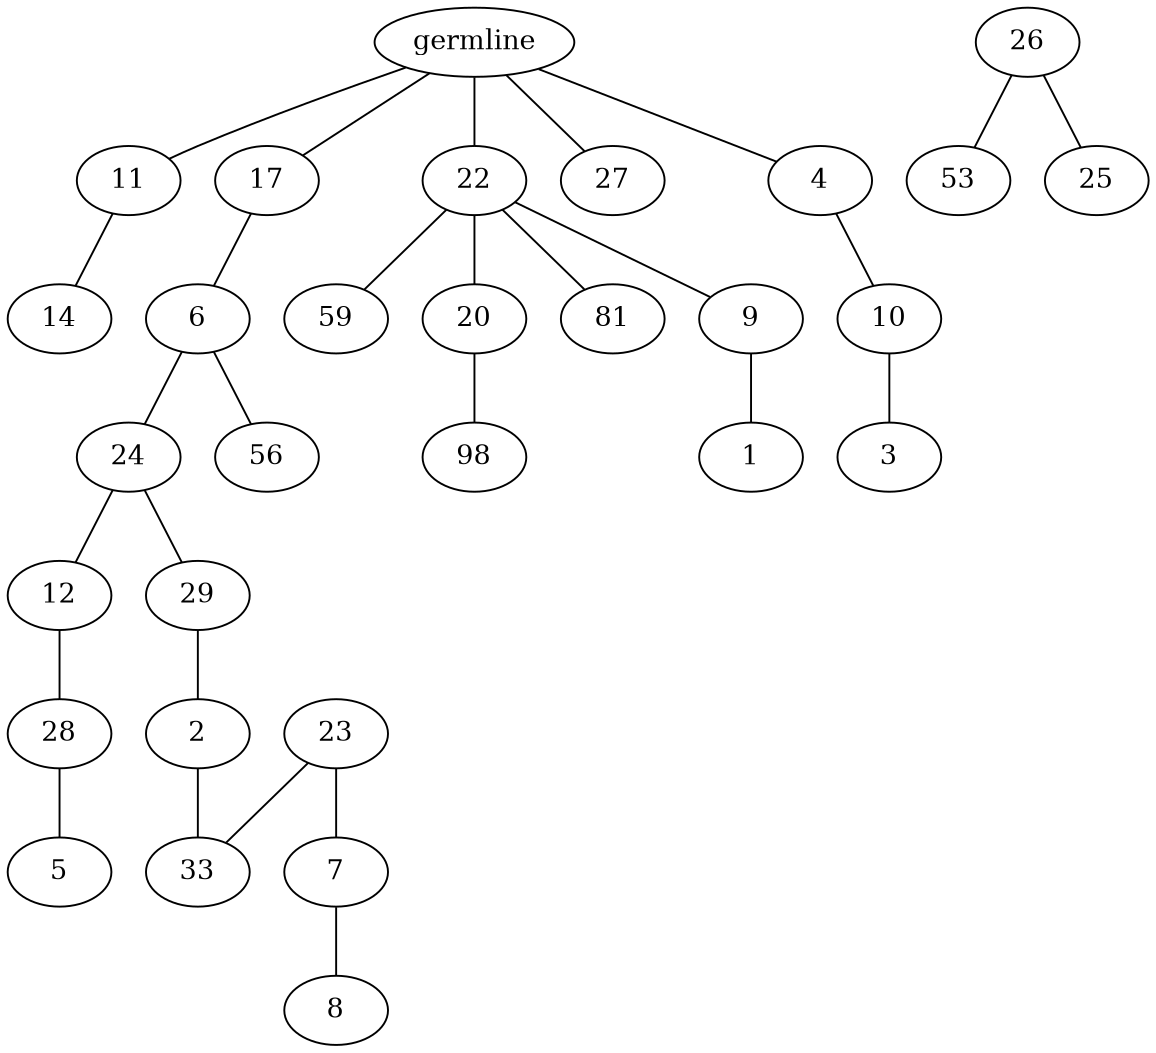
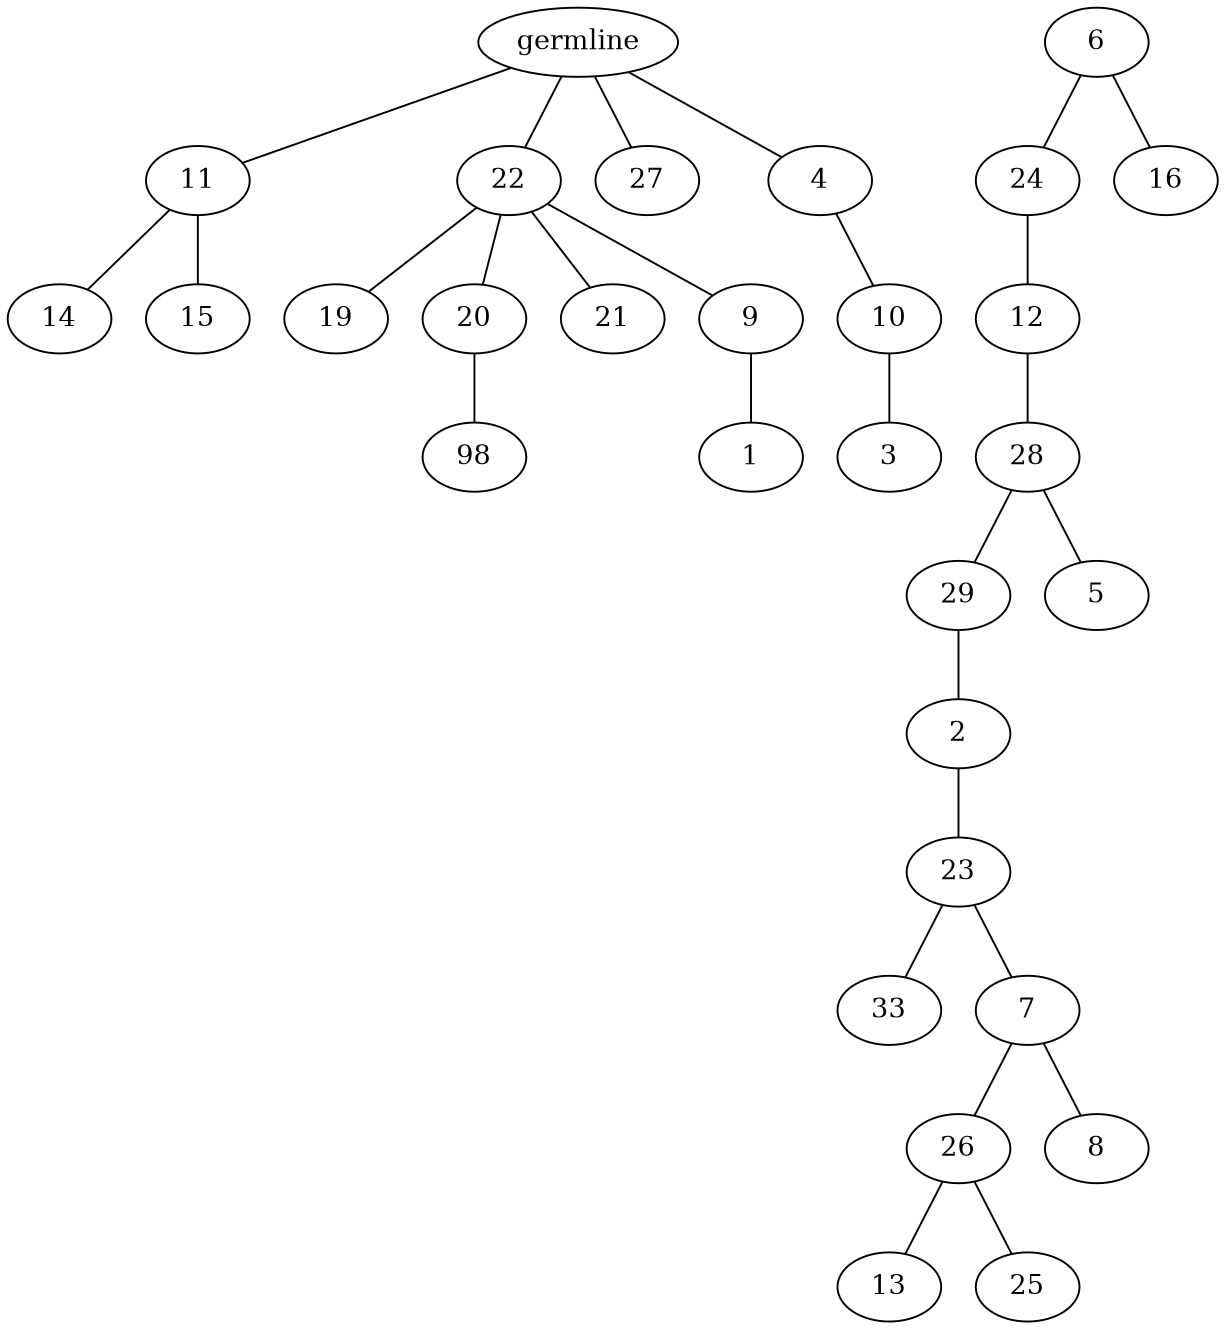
node "17": removed
node "53": label "53" -> "13"
node "15": added
node "59": label "59" -> "19"
node "81": label "81" -> "21"
node "56": label "56" -> "16"
edge "24" -- "29": now "28" -- "29"
edge "2" -- "33": now "2" -- "23"
edge "7" -- "26": added
